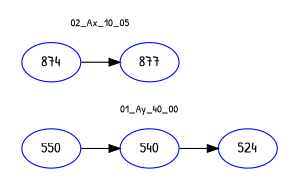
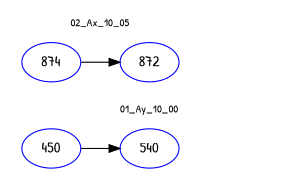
node "877": label "877" -> "872"
cluster "01_Ay_40_00": label "01_Ay_40_00" -> "01_Ay_10_00"
node "550": label "550" -> "450"
node "524": removed
